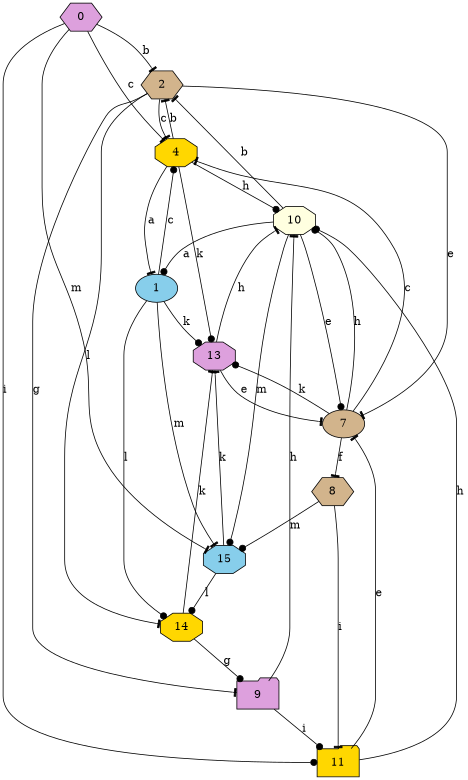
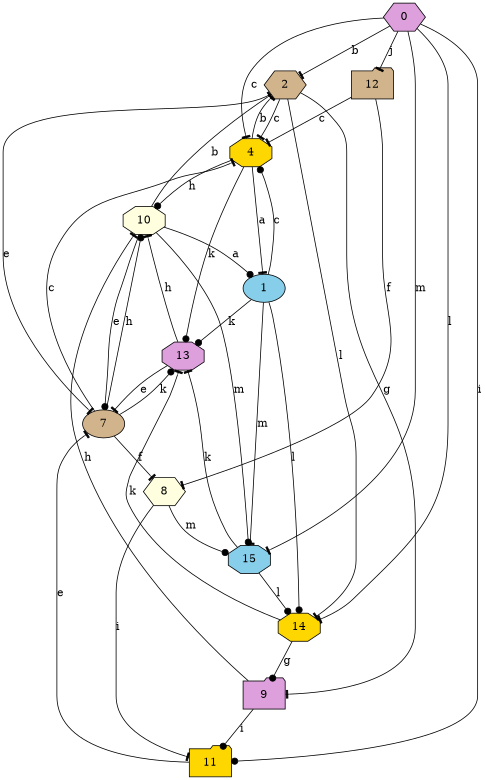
node "12": added
edge "0" -> "14": added, label "l"
node "8": fillcolor tan -> lightyellow
edge "11" -> "10": removed, label "h"
